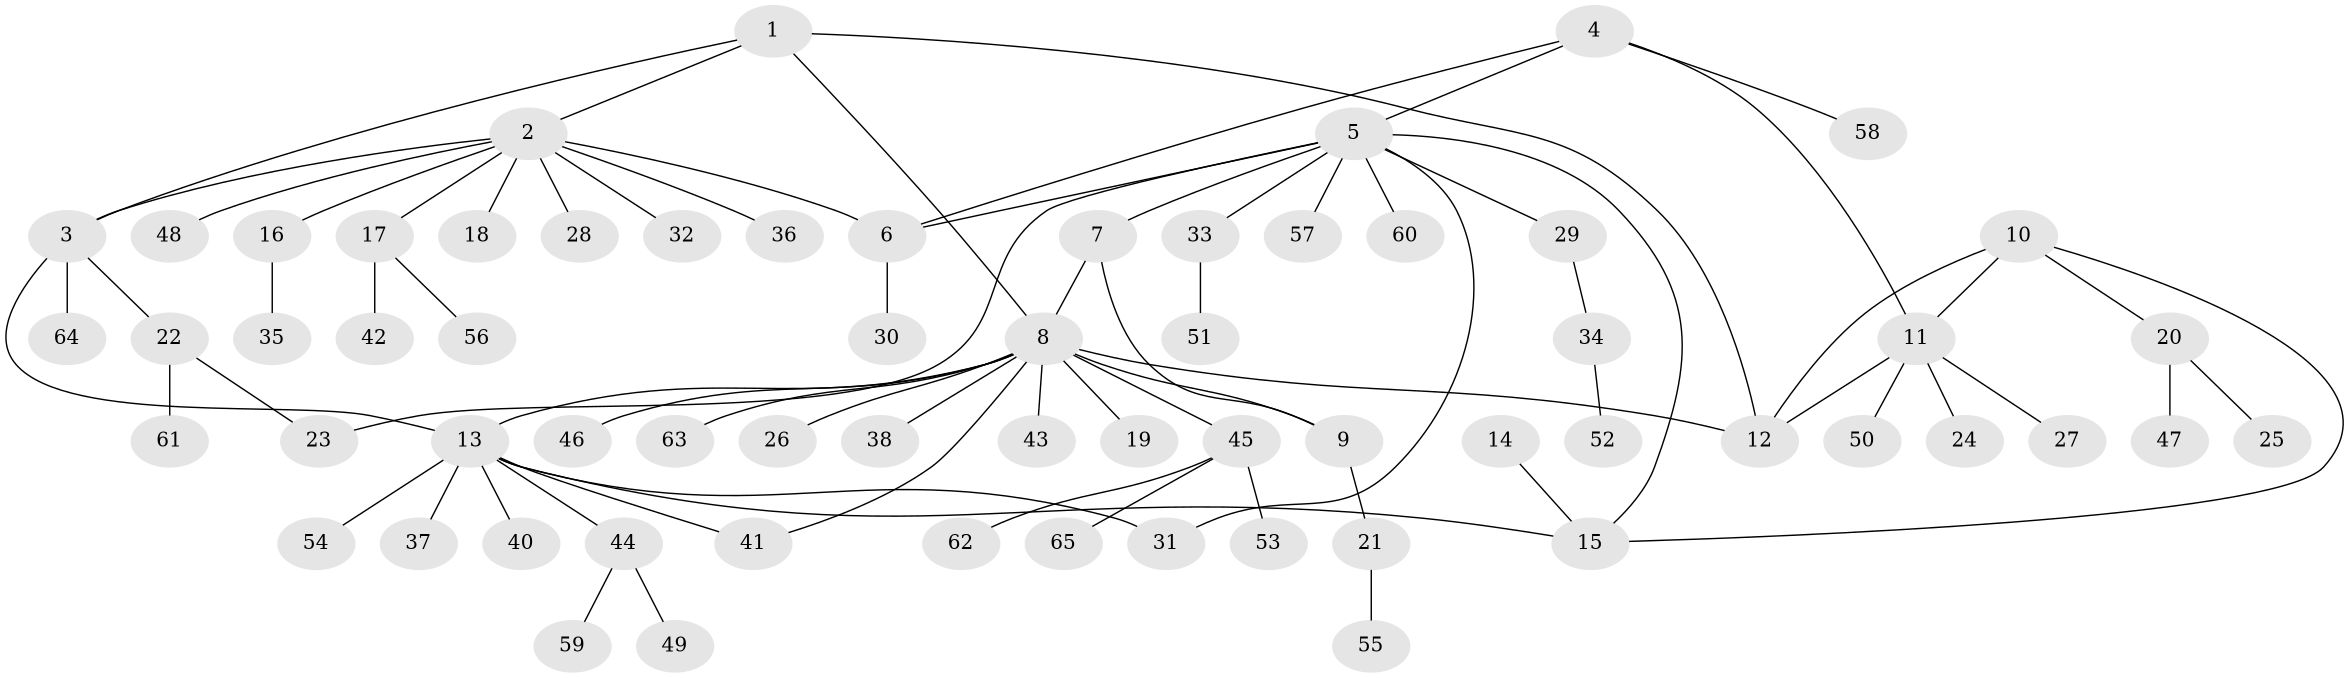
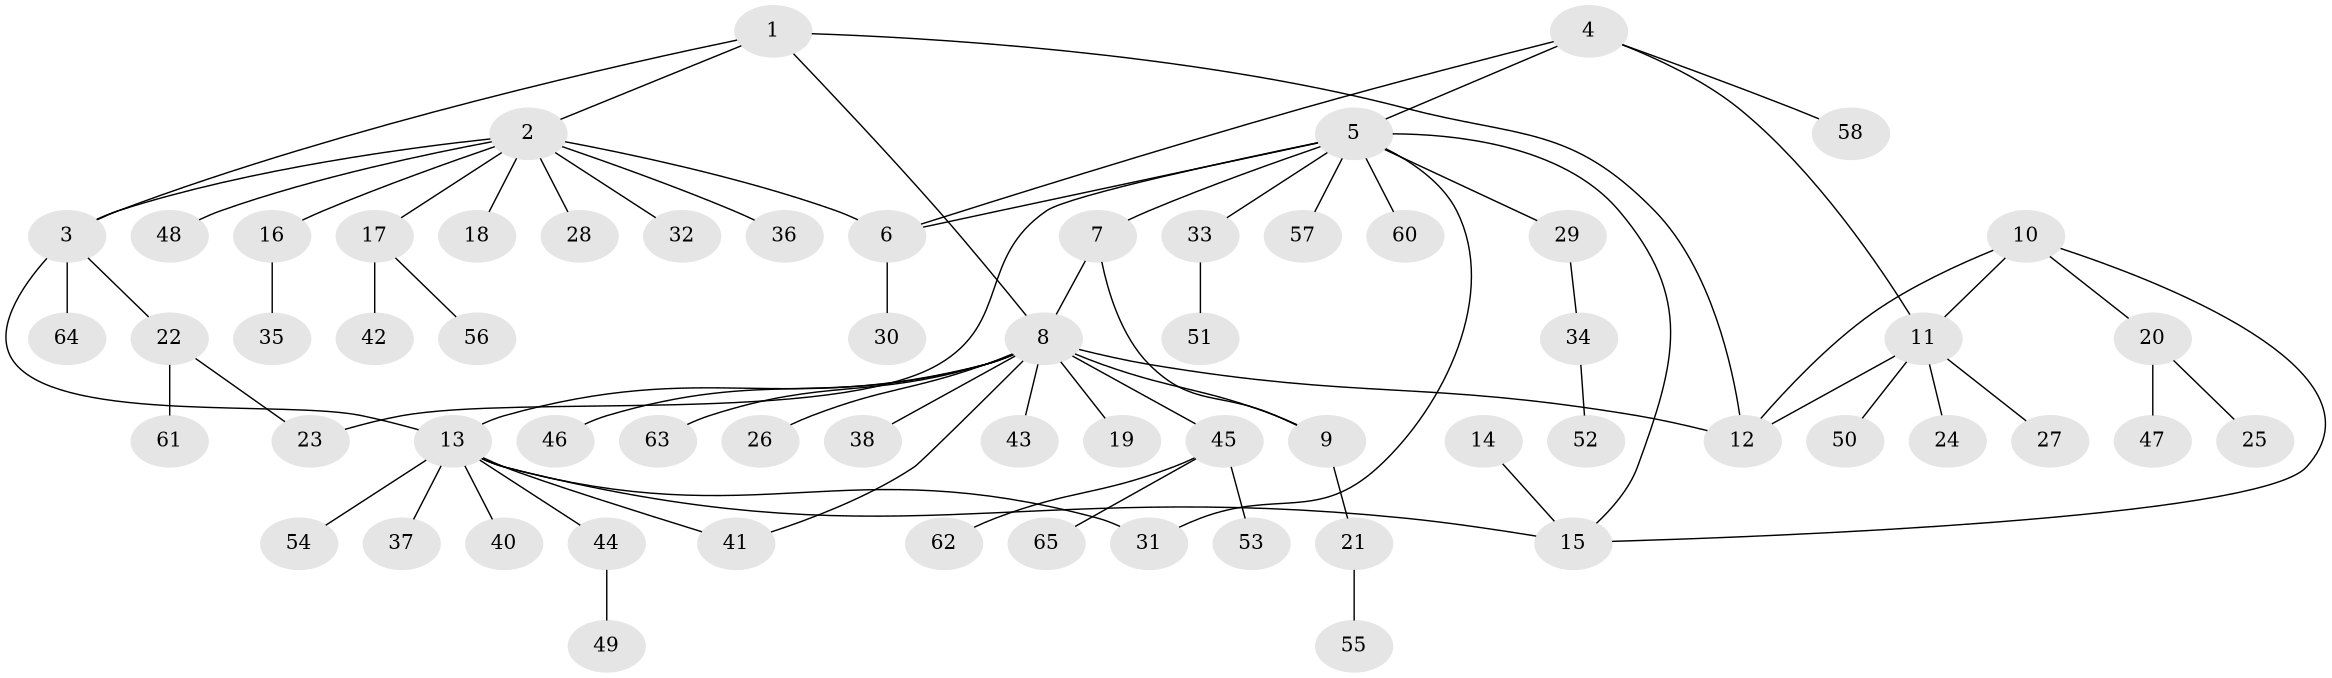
node "59": removed
